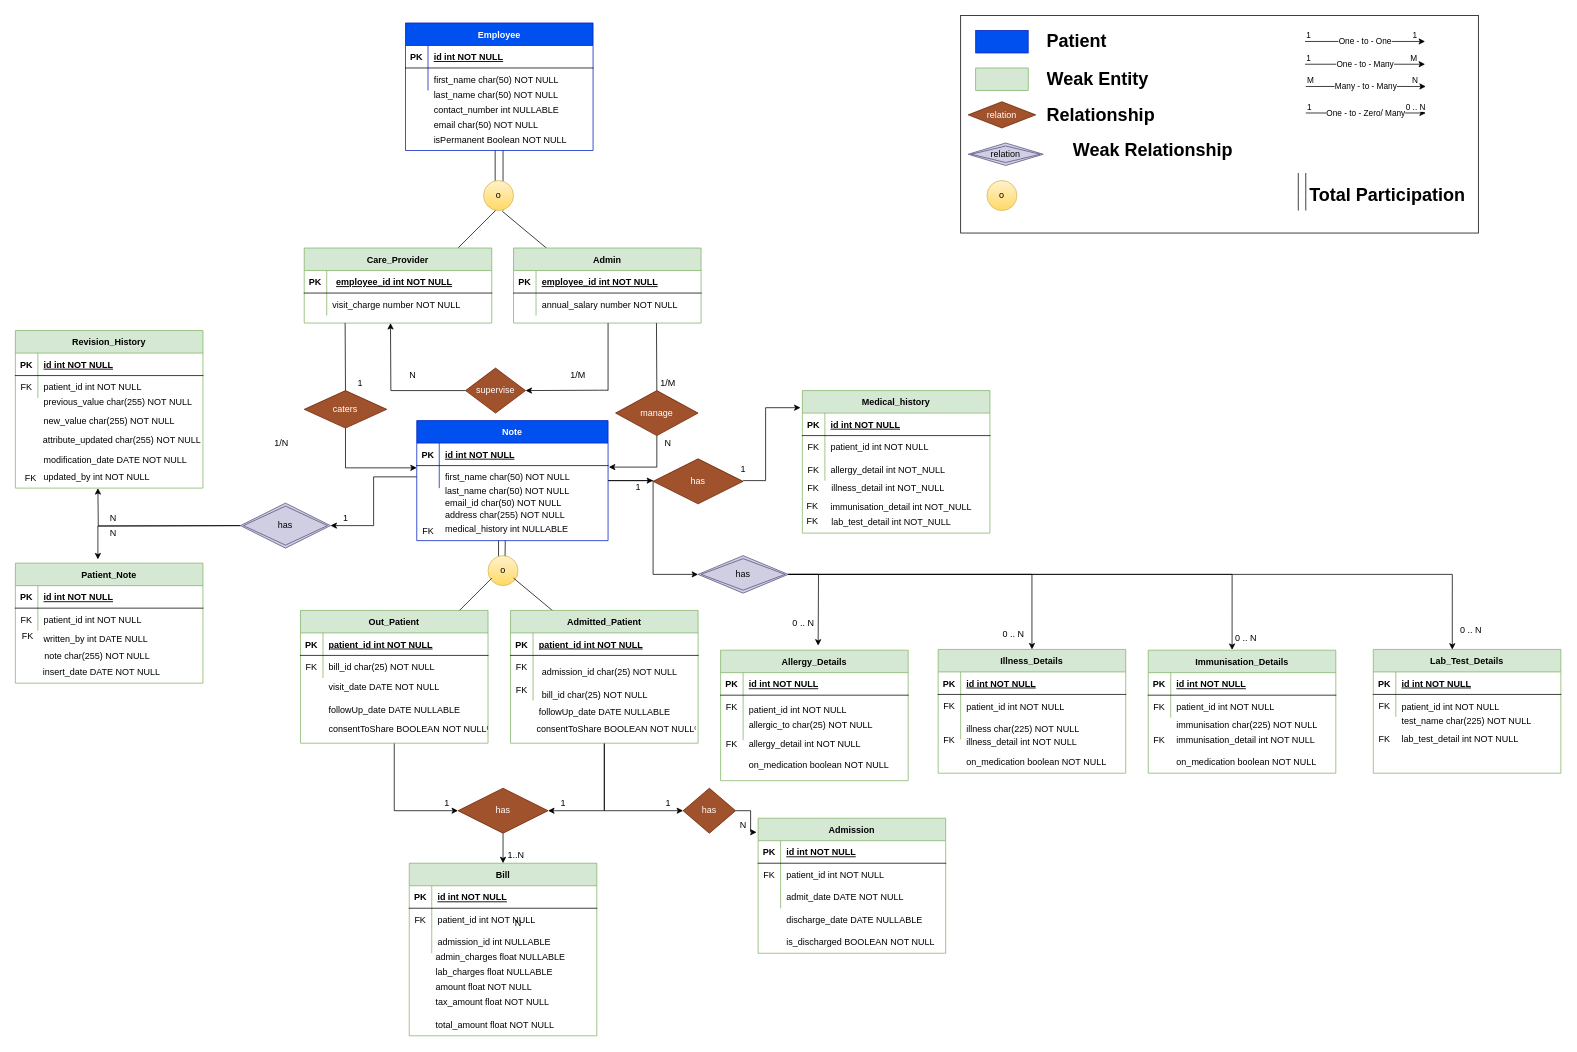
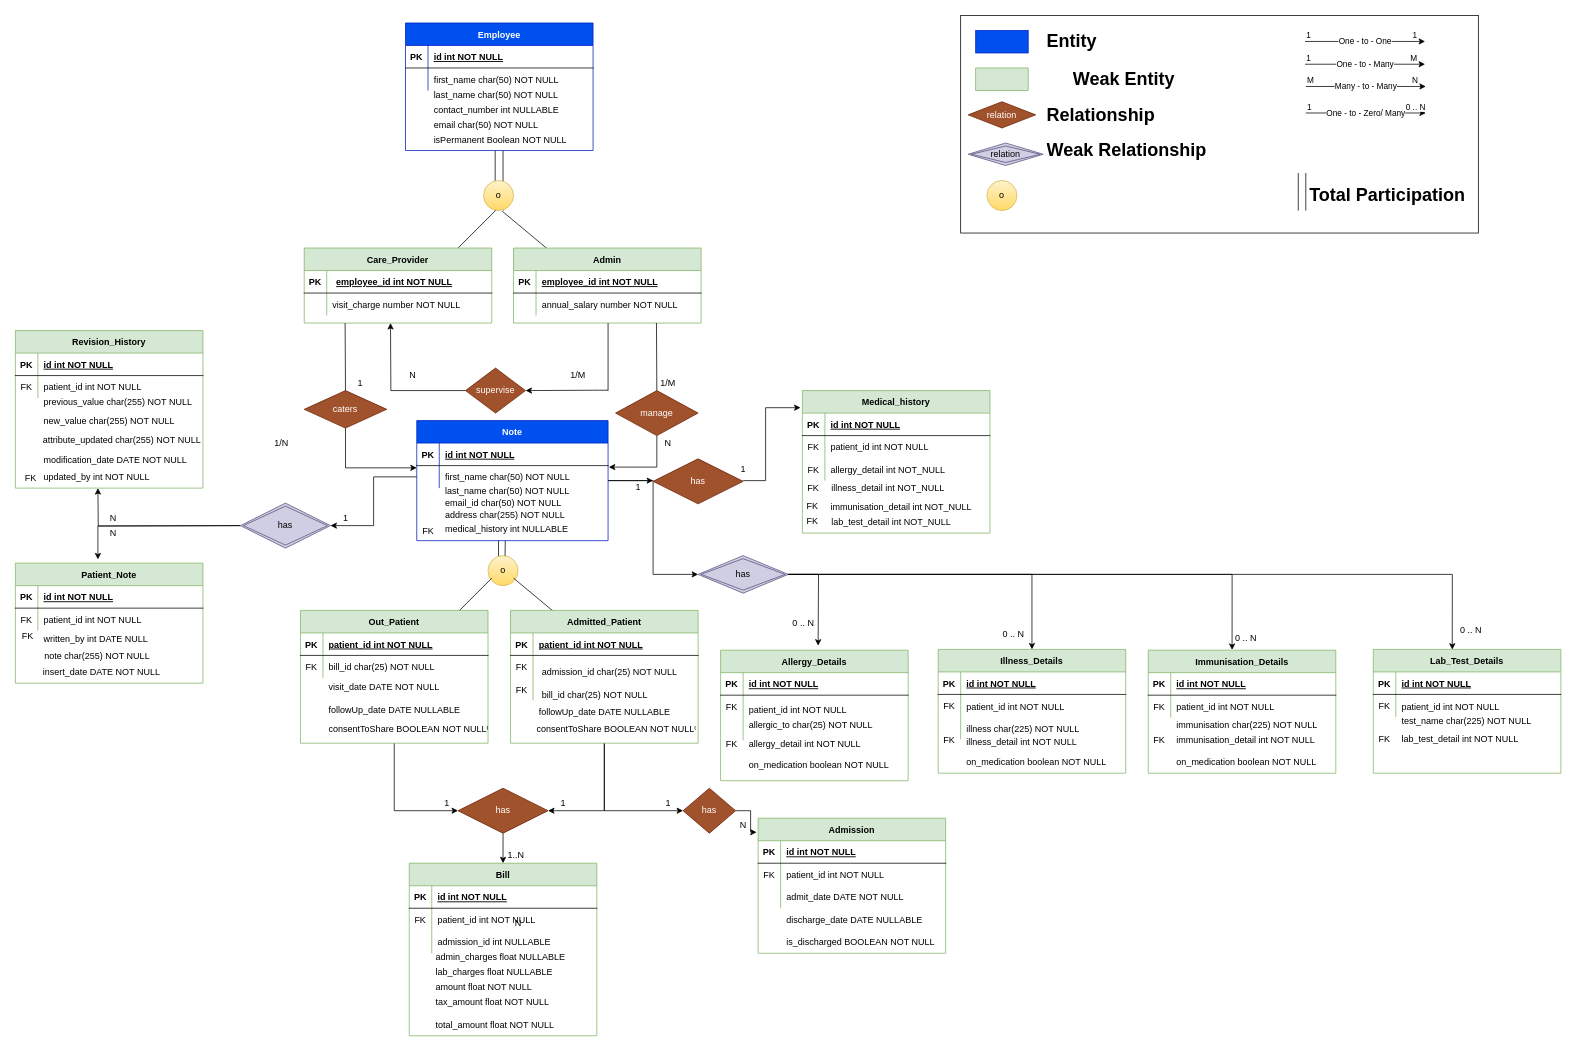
node "Patient": label "Patient" -> "Entity"
node "Weak Entity": moved (1110, 79) -> (1137, 79)
node "Weak Relationship": moved (1163, 150) -> (1137, 150)
